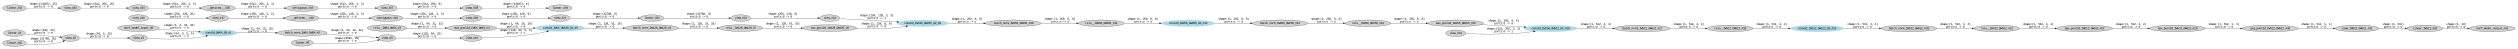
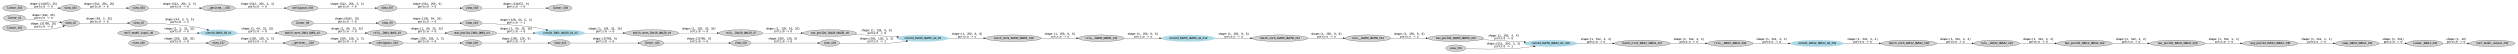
edge "batch_norm_IW64_OW64_#2" -> "view_#9": now "batch_norm_IW64_OW64_#2" -> "relu__IW64_OW64_#3"
